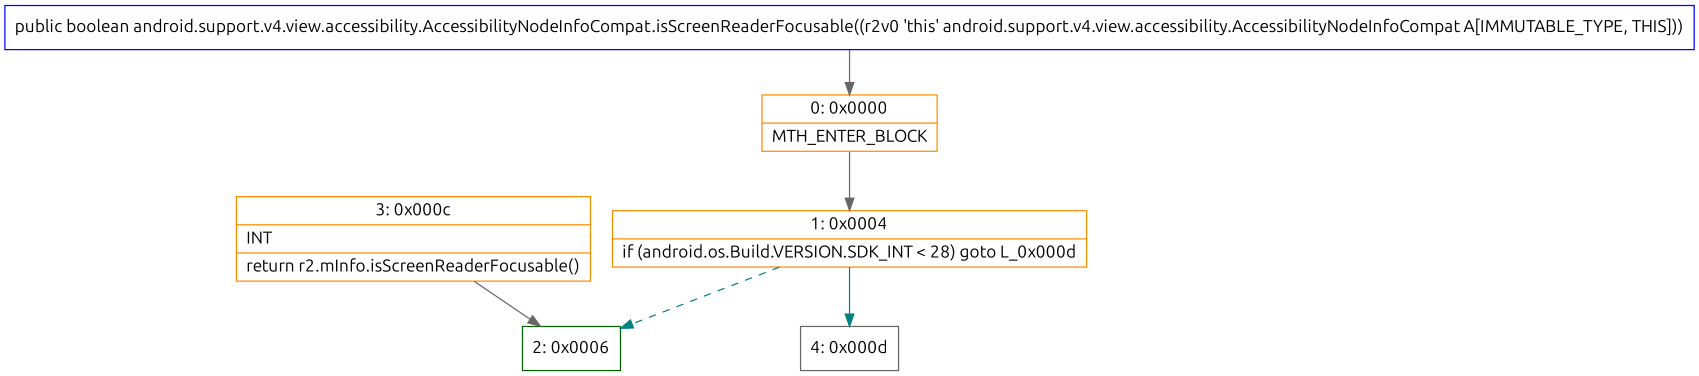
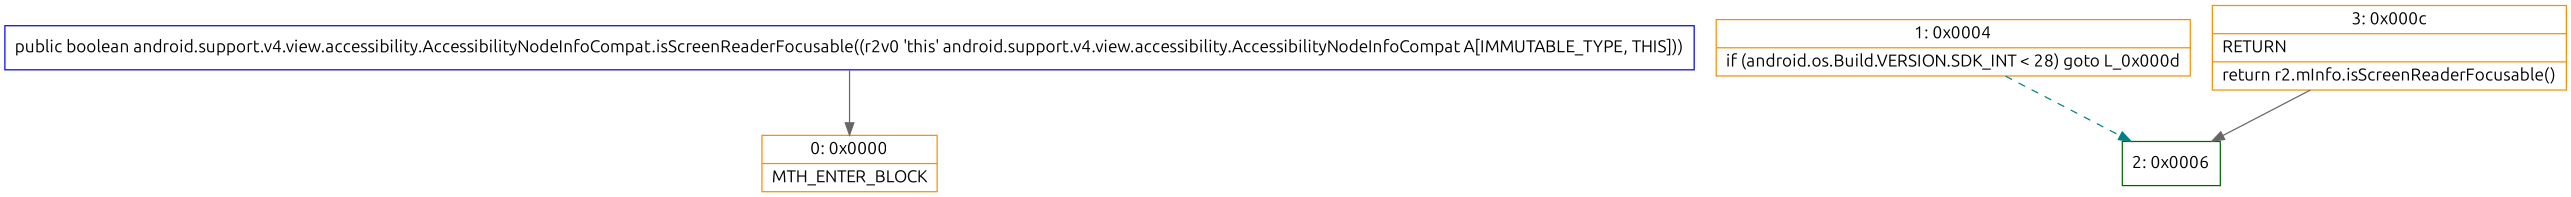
edge "0: 0x0000" -> "1: 0x0004": removed
node "3: 0x000c": text "INT" -> "RETURN"
node "4: 0x000d": removed
